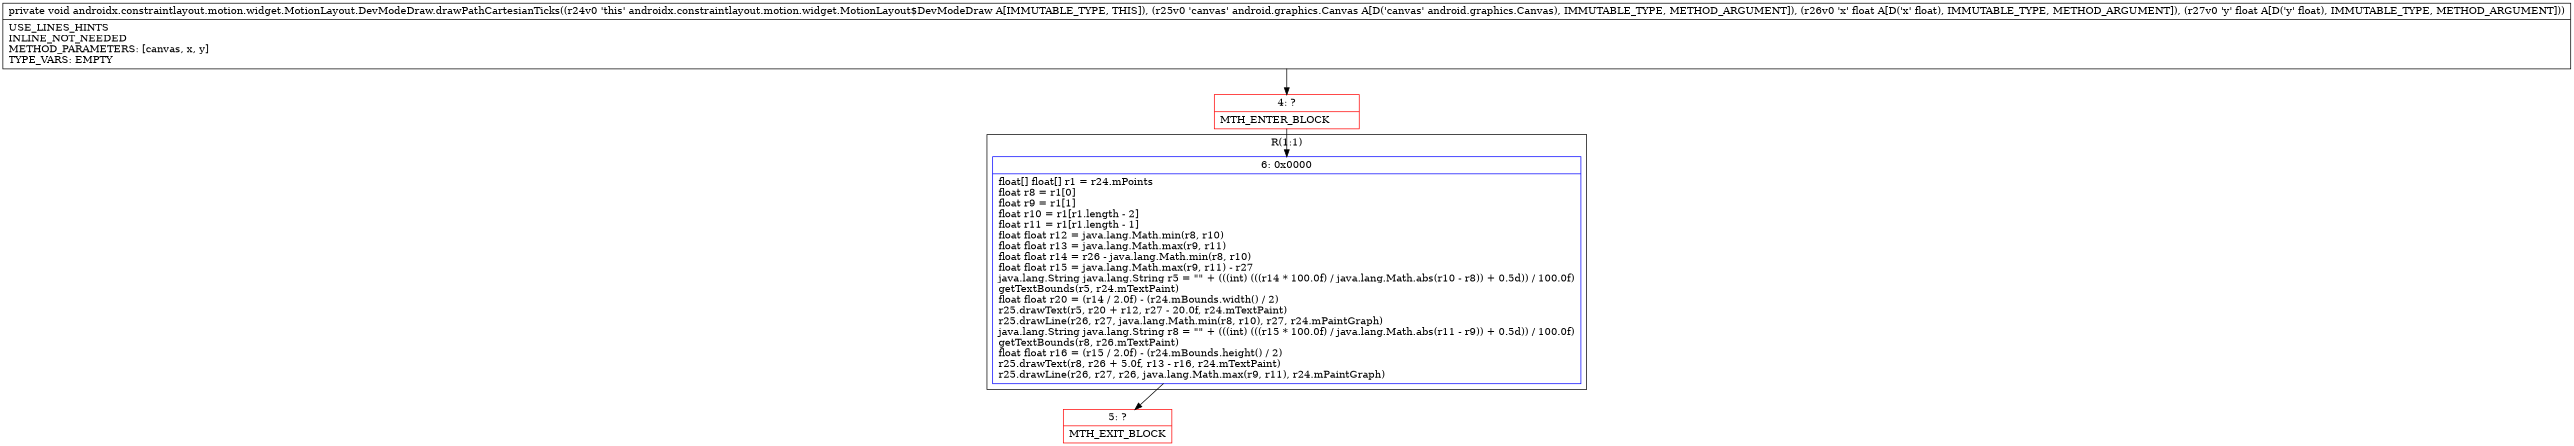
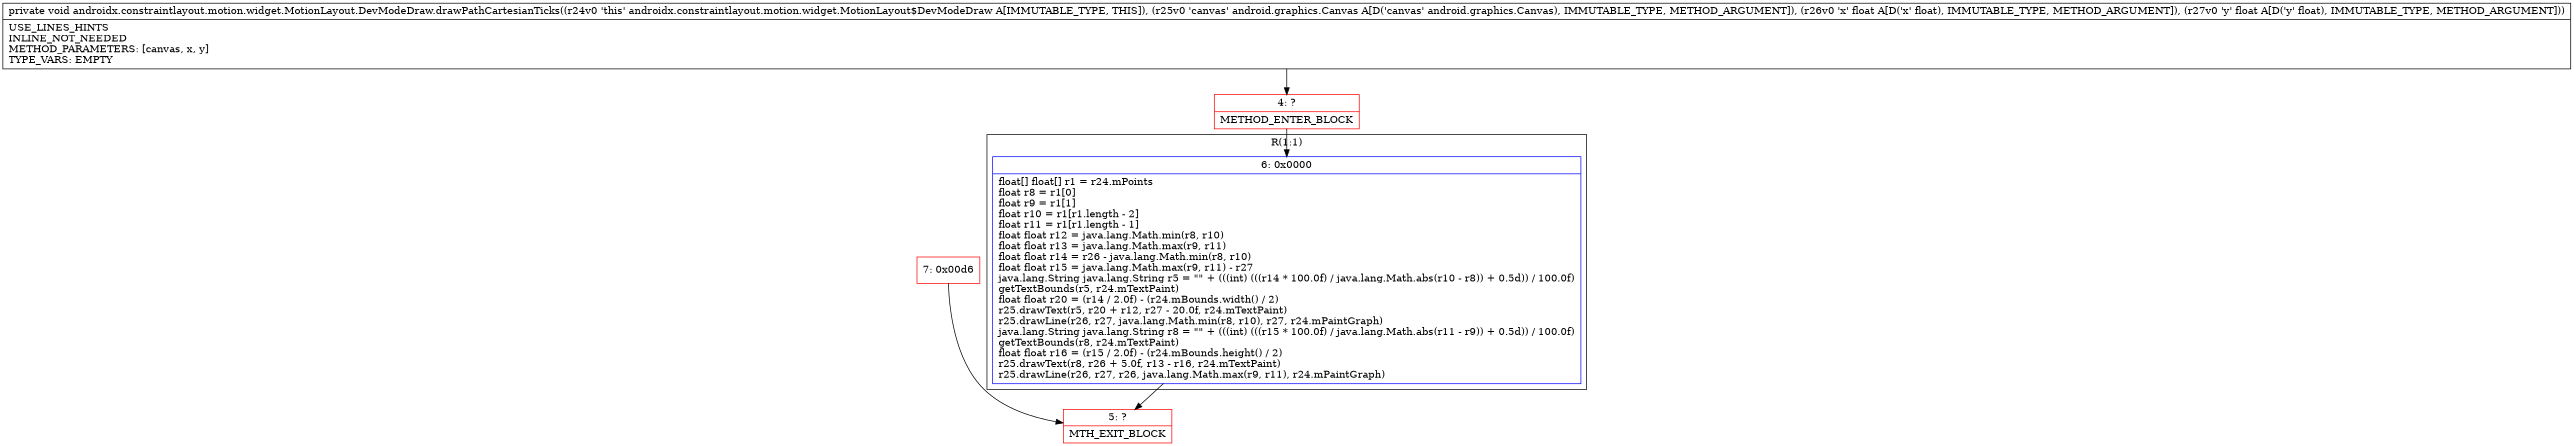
node "4: ?": text "MTH_ENTER_BLOCK" -> "METHOD_ENTER_BLOCK"
node "7: 0x00d6": added
node "6: 0x0000": text "getTextBounds(r8, r26.mTextPaint)" -> "getTextBounds(r8, r24.mTextPaint)"
